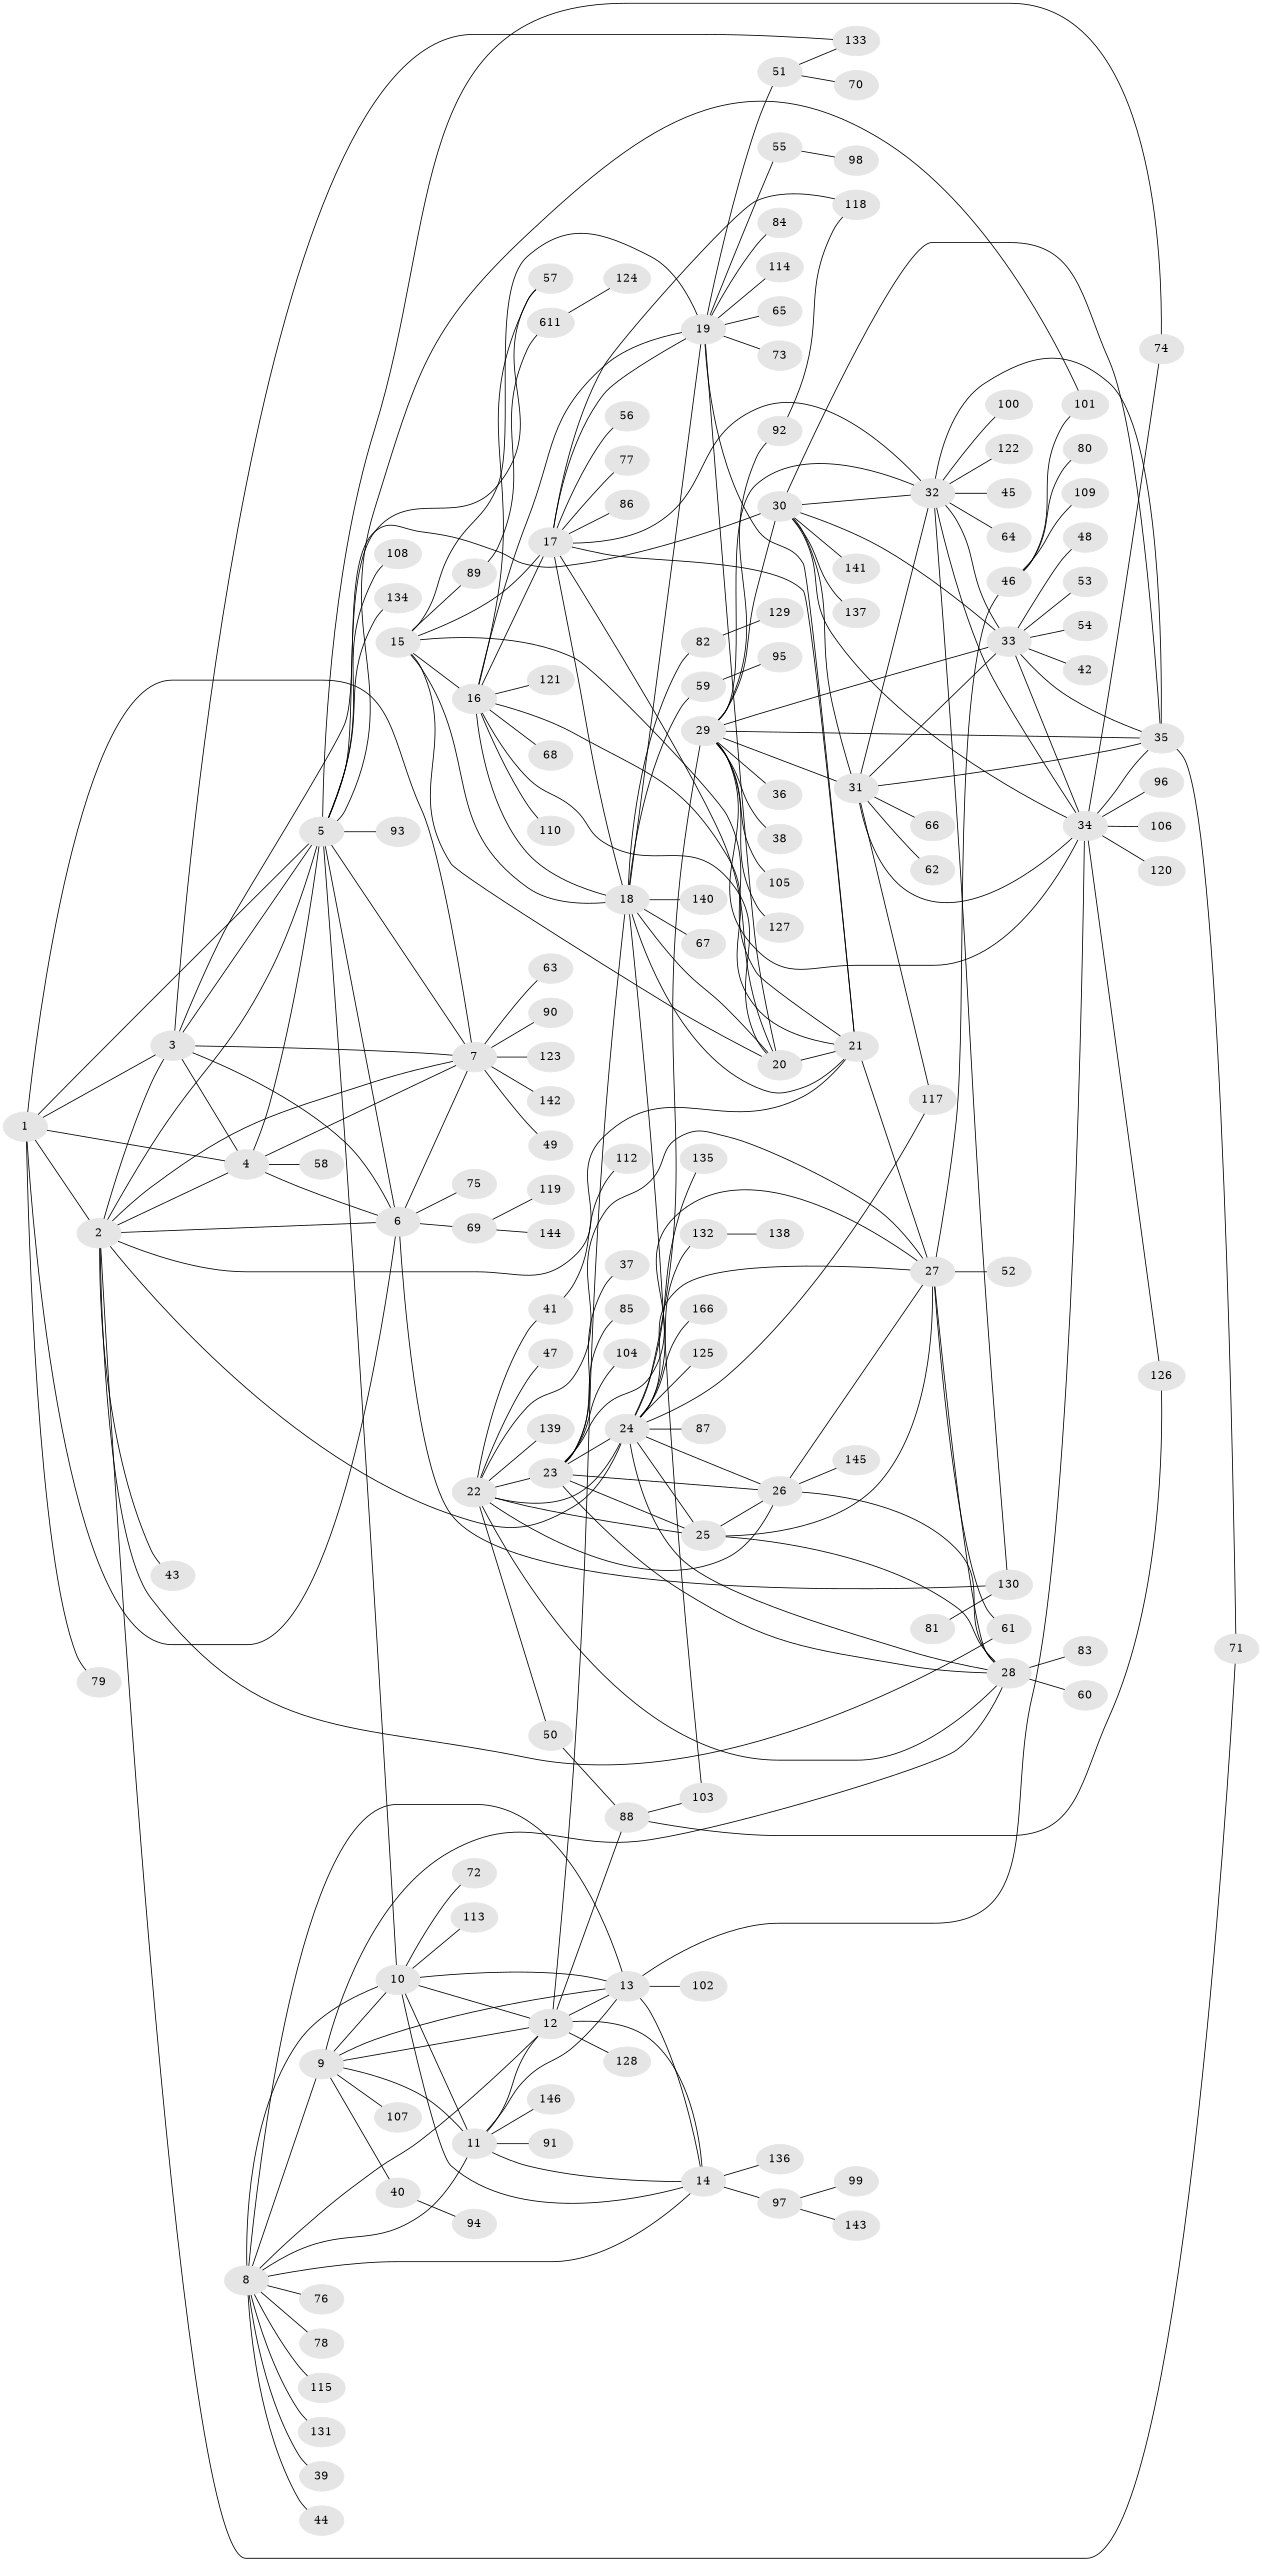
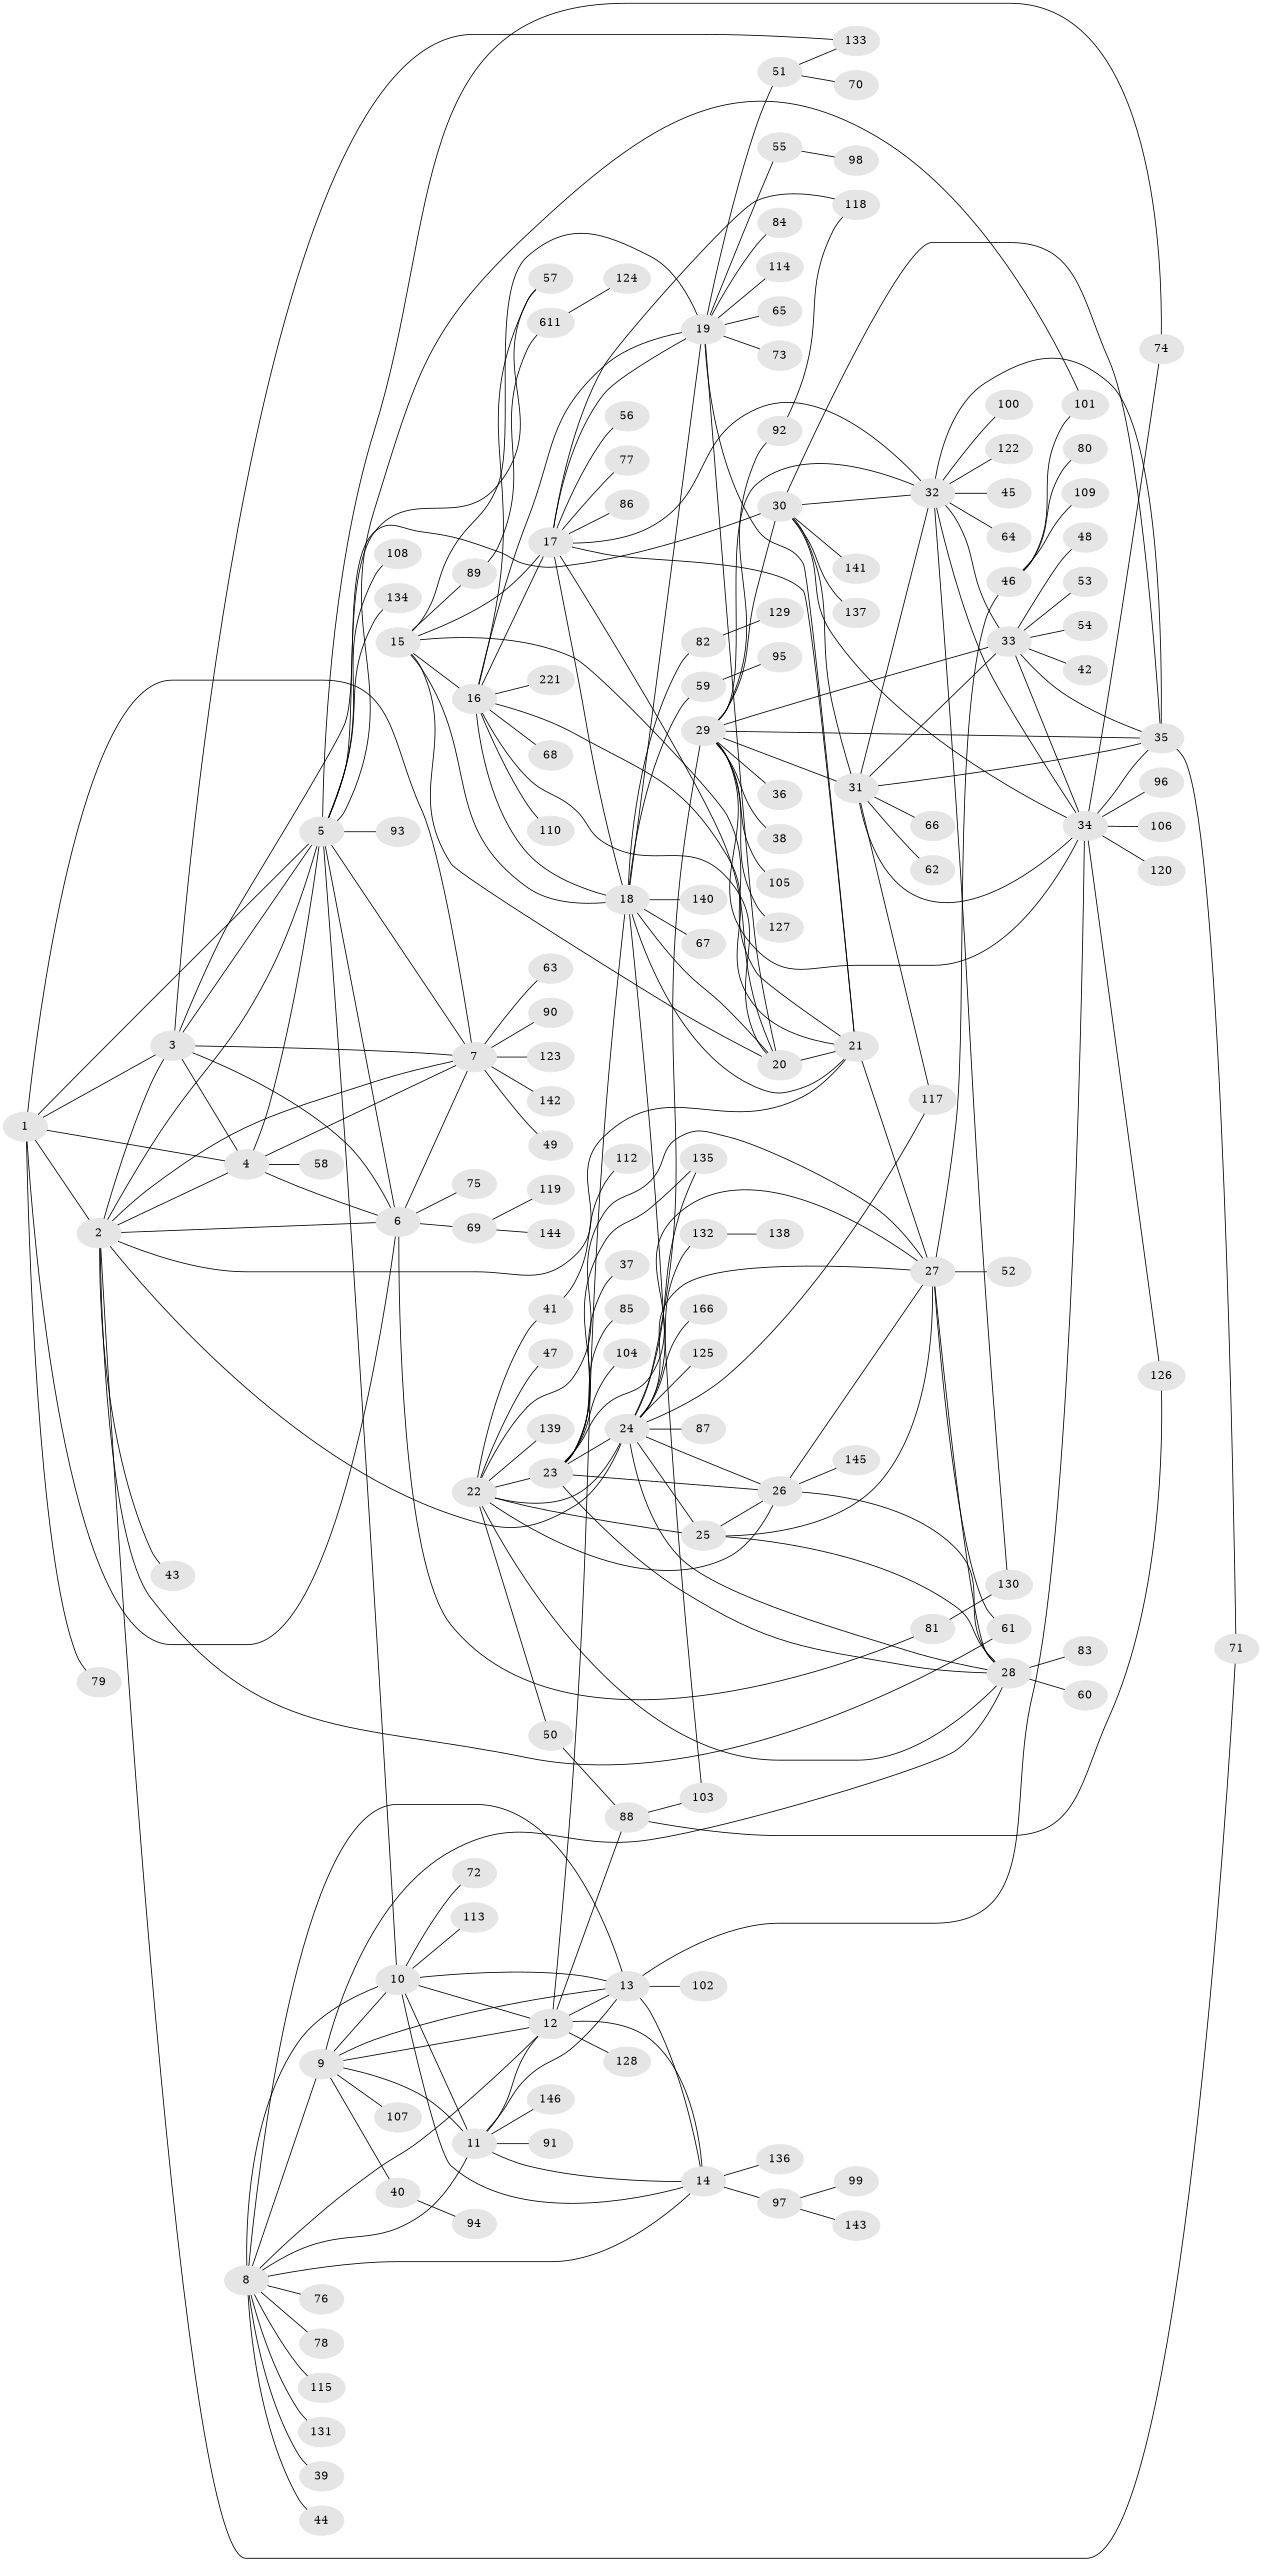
edge "30" -- "33": removed
node "121": label "121" -> "221"
edge "23" -- "25": now "23" -- "135"
edge "6" -- "130": now "6" -- "81"
